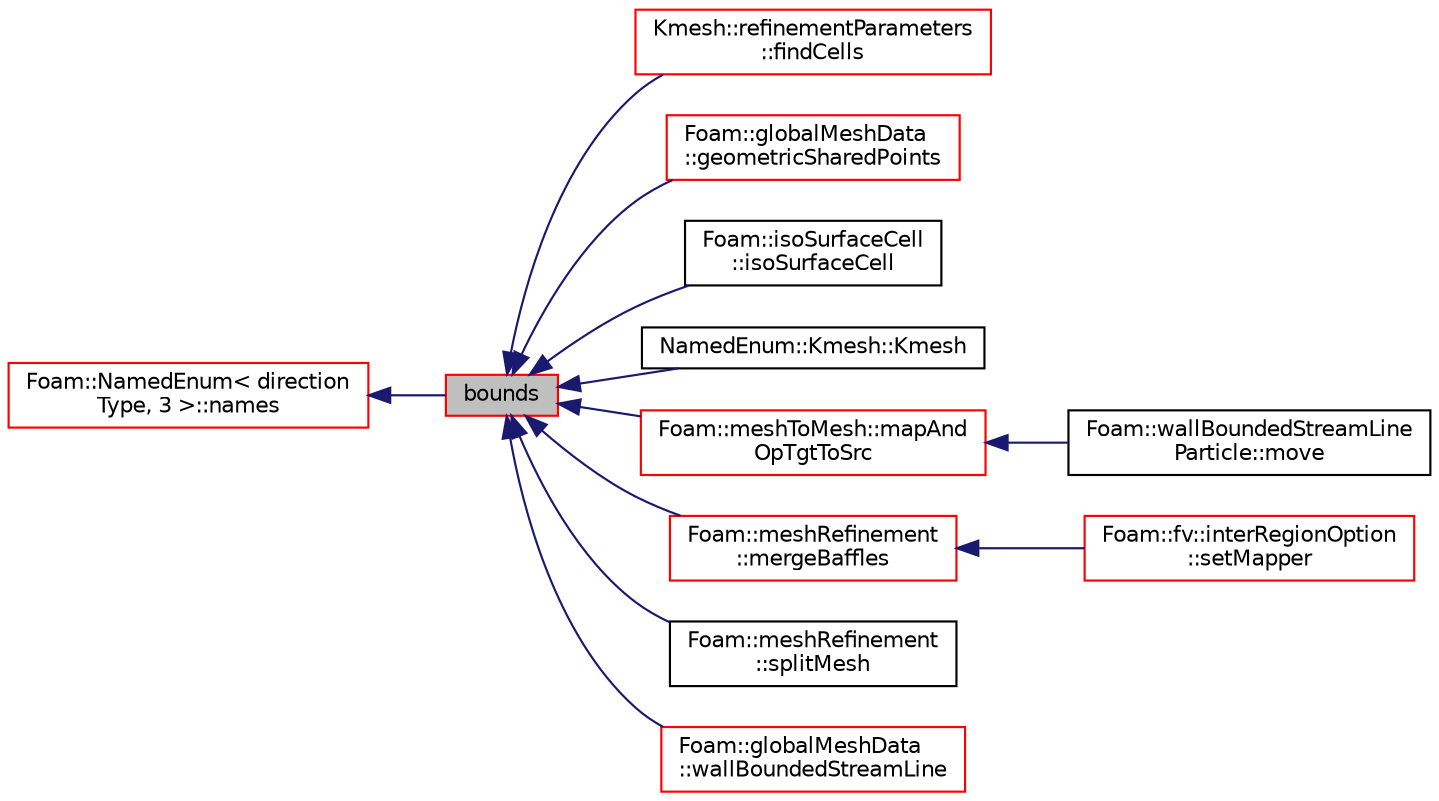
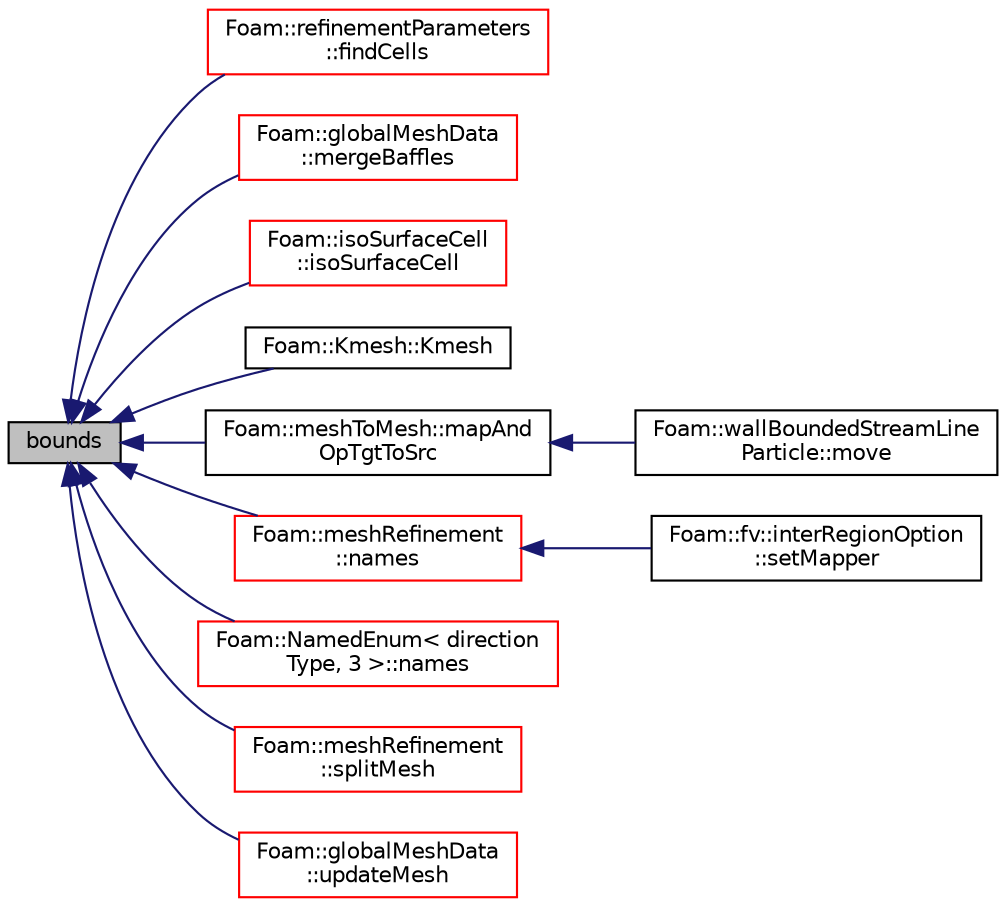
node "Kmesh::refinementParameters ::findCells": label "Kmesh::refinementParameters ::findCells" -> "Foam::refinementParameters ::findCells"
node "Foam::globalMeshData ::geometricSharedPoints": label "Foam::globalMeshData ::geometricSharedPoints" -> "Foam::globalMeshData ::mergeBaffles"
node "Foam::isoSurfaceCell ::isoSurfaceCell": color black -> red
node "NamedEnum::Kmesh::Kmesh": label "NamedEnum::Kmesh::Kmesh" -> "Foam::Kmesh::Kmesh"
edge "bounds" -> "Foam::NamedEnum< direction Type, 3 >::names": reversed
node "bounds": color red -> black
node "Foam::meshToMesh::mapAnd OpTgtToSrc": color red -> black
node "Foam::meshRefinement ::mergeBaffles": label "Foam::meshRefinement ::mergeBaffles" -> "Foam::meshRefinement ::names"
node "Foam::fv::interRegionOption ::setMapper": color red -> black
node "Foam::meshRefinement ::splitMesh": color black -> red
node "Foam::globalMeshData ::wallBoundedStreamLine": label "Foam::globalMeshData ::wallBoundedStreamLine" -> "Foam::globalMeshData ::updateMesh"
